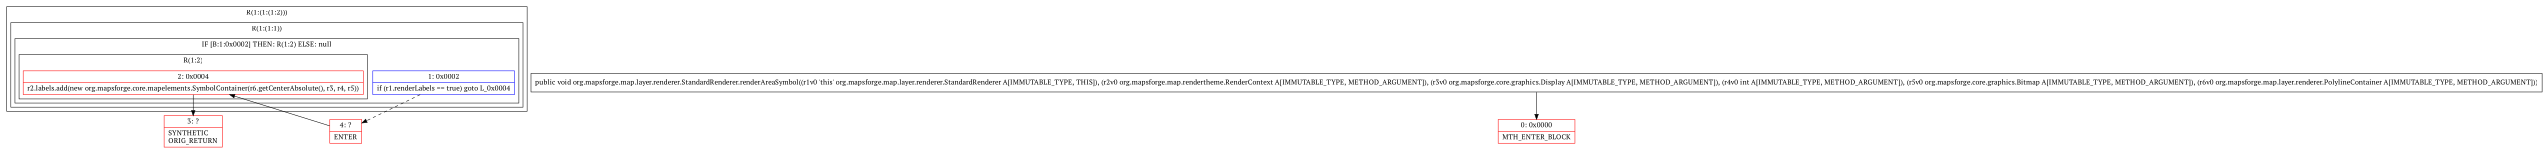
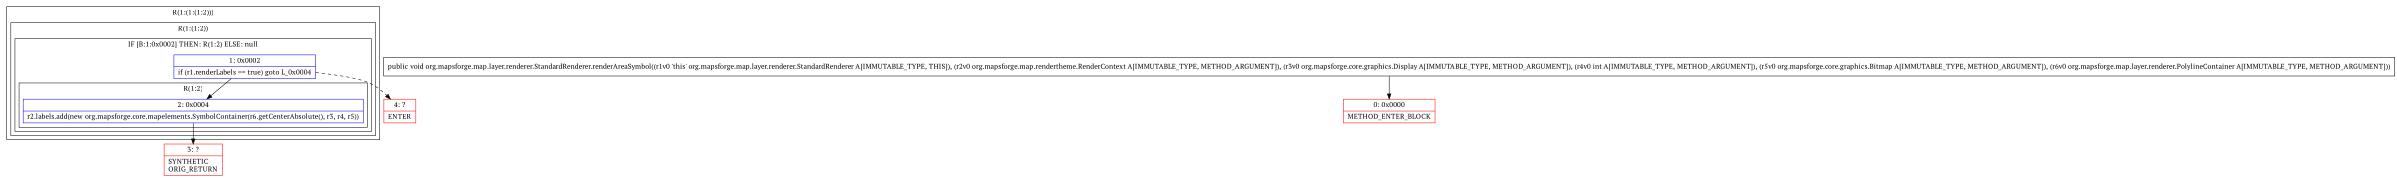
cluster "R(1:(1:1))": label "R(1:(1:1))" -> "R(1:(1:2))"
node "2: 0x0004": color red -> blue
edge "4: ?" -> "2: 0x0004": now "1: 0x0002" -> "2: 0x0004"
node "0: 0x0000": text "MTH_ENTER_BLOCK" -> "METHOD_ENTER_BLOCK"
